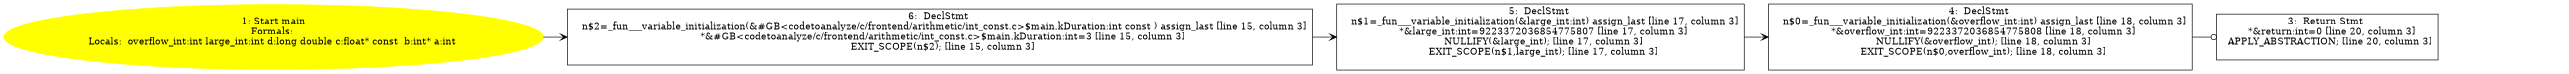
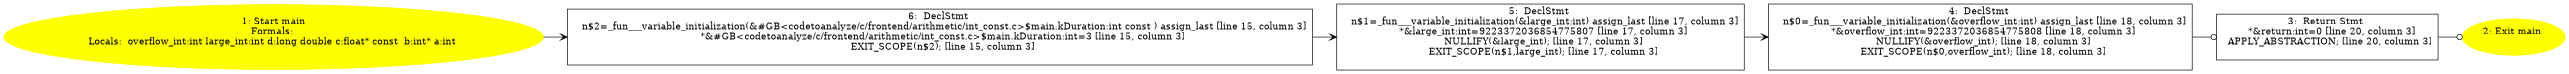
node "2: Exit main": added
